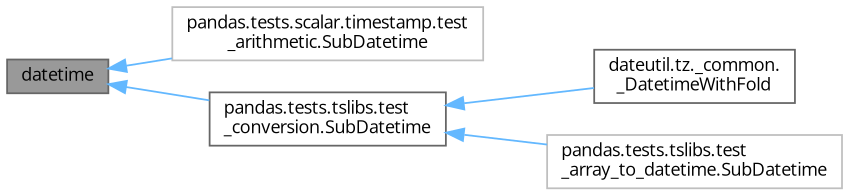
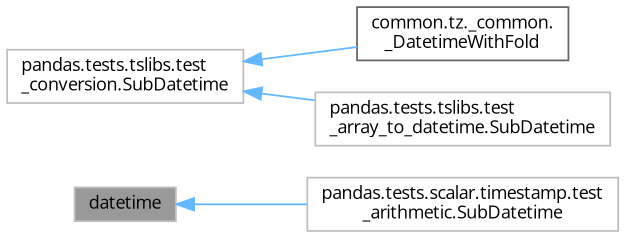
node "datetime": color gray40 -> grey75
node "dateutil.tz._common. _DatetimeWithFold": label "dateutil.tz._common. _DatetimeWithFold" -> "common.tz._common. _DatetimeWithFold"
edge "pandas.tests.tslibs.test _conversion.SubDatetime" -> "datetime": removed
node "pandas.tests.tslibs.test _conversion.SubDatetime": color gray40 -> grey75
